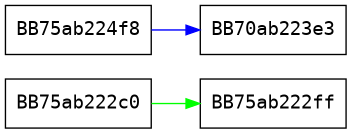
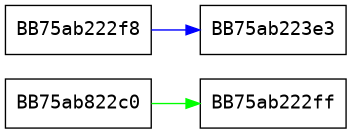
node "BB75ab224f8": label "BB75ab224f8" -> "BB75ab222f8"
node "BB70ab223e3": label "BB70ab223e3" -> "BB75ab223e3"
node "BB75ab222c0": label "BB75ab222c0" -> "BB75ab822c0"
